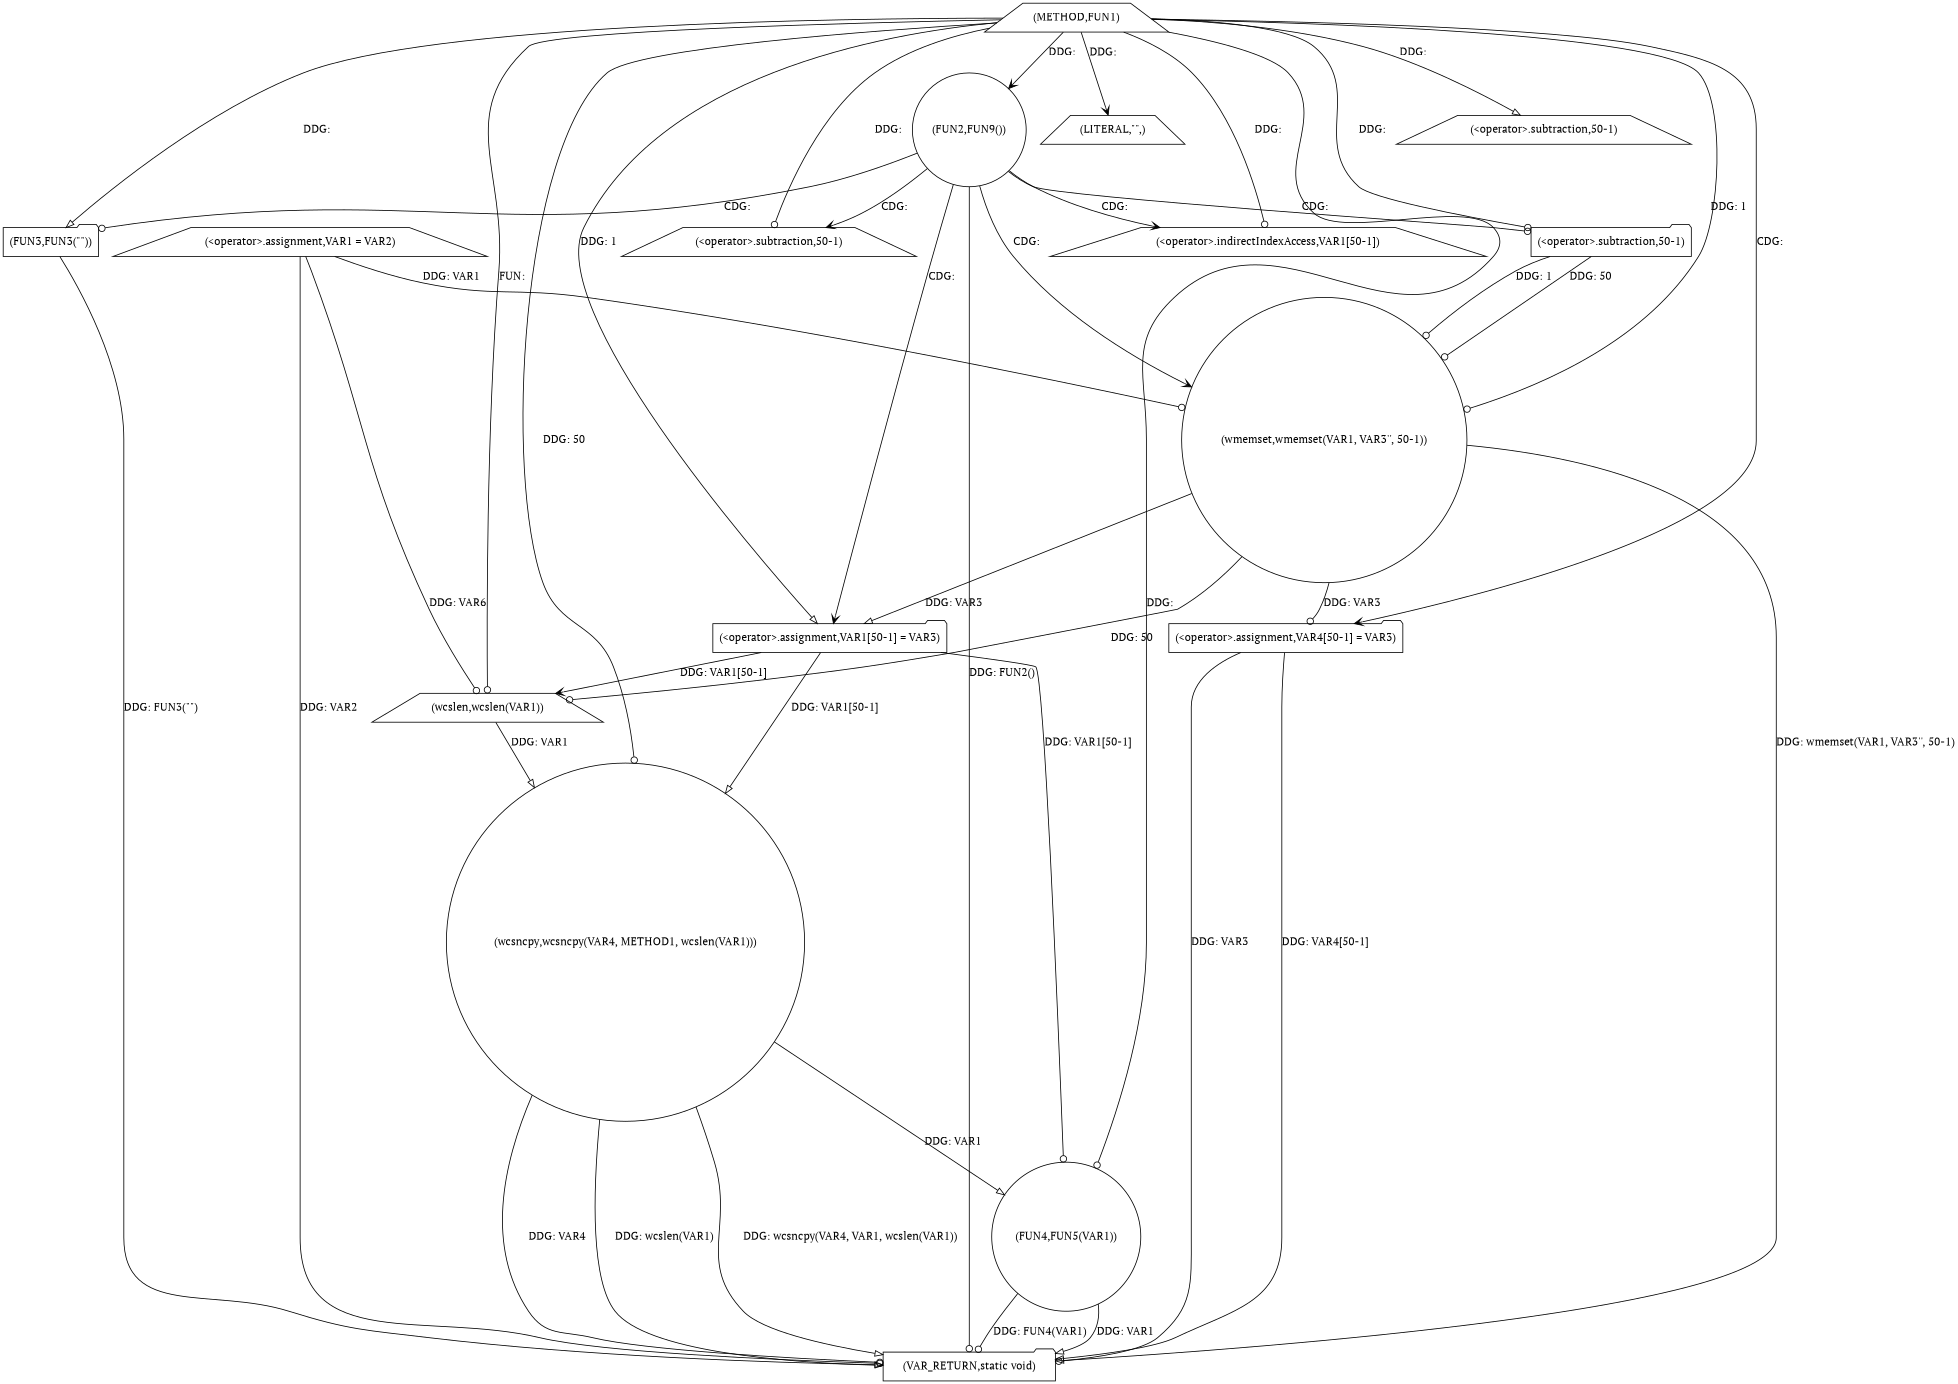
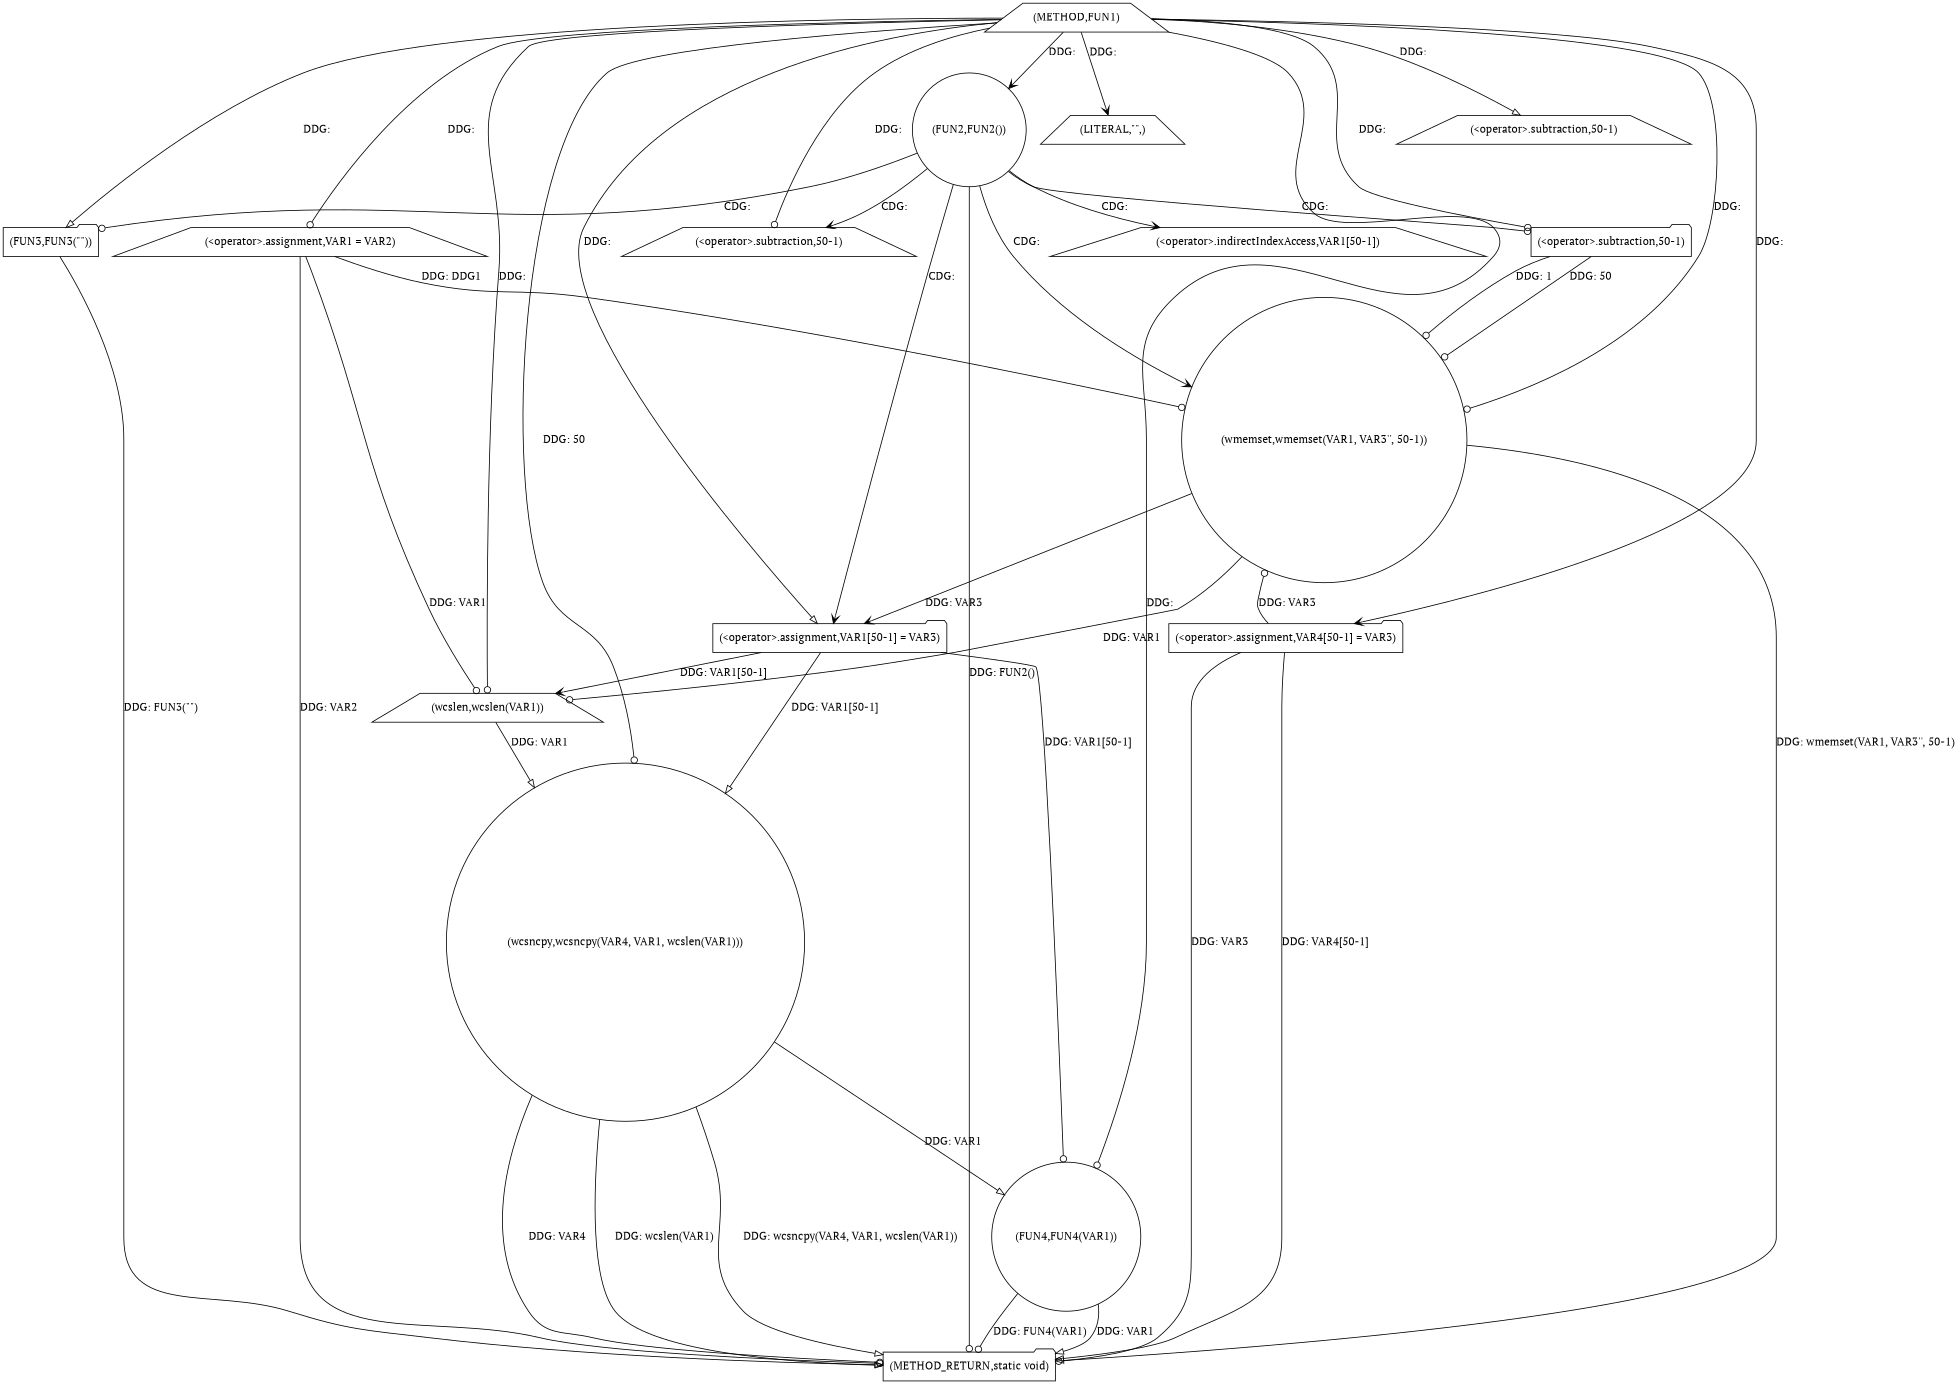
edge "(METHOD,FUN1)" -> "(<operator>.indirectIndexAccess,VAR1[50-1])": now "(METHOD,FUN1)" -> "(<operator>.assignment,VAR1 = VAR2)"
node "(FUN2,FUN9())": label "(FUN2,FUN9())" -> "(FUN2,FUN2())"
edge "(METHOD,FUN1)" -> "(wmemset,wmemset(VAR1, VAR3'', 50-1))": label "DDG: 1" -> "DDG: "
edge "(METHOD,FUN1)" -> "(<operator>.assignment,VAR1[50-1] = VAR3)": label "DDG: 1" -> "DDG: "
edge "(METHOD,FUN1)" -> "(<operator>.assignment,VAR4[50-1] = VAR3)": label "CDG: " -> "DDG: "
edge "(<operator>.assignment,VAR1 = VAR2)" -> "(wmemset,wmemset(VAR1, VAR3'', 50-1))": label "DDG: VAR1" -> "DDG: DDG1"
edge "(METHOD,FUN1)" -> "(wcslen,wcslen(VAR1))": label "FUN: " -> "DDG: "
edge "(wmemset,wmemset(VAR1, VAR3'', 50-1))" -> "(<operator>.assignment,VAR1[50-1] = VAR3)": arrowhead onormal -> vee
edge "(wmemset,wmemset(VAR1, VAR3'', 50-1))" -> "(<operator>.assignment,VAR4[50-1] = VAR3)": reversed
edge "(<operator>.assignment,VAR1 = VAR2)" -> "(wcslen,wcslen(VAR1))": label "DDG: VAR6" -> "DDG: VAR1"
edge "(wmemset,wmemset(VAR1, VAR3'', 50-1))" -> "(wcslen,wcslen(VAR1))": label "DDG: 50" -> "DDG: VAR1"
node "(wcsncpy,wcsncpy(VAR4, METHOD1, wcslen(VAR1)))": label "(wcsncpy,wcsncpy(VAR4, METHOD1, wcslen(VAR1)))" -> "(wcsncpy,wcsncpy(VAR4, VAR1, wcslen(VAR1)))"
node "(FUN4,FUN5(VAR1))": label "(FUN4,FUN5(VAR1))" -> "(FUN4,FUN4(VAR1))"
node "(VAR_RETURN,static void)": label "(VAR_RETURN,static void)" -> "(METHOD_RETURN,static void)"
